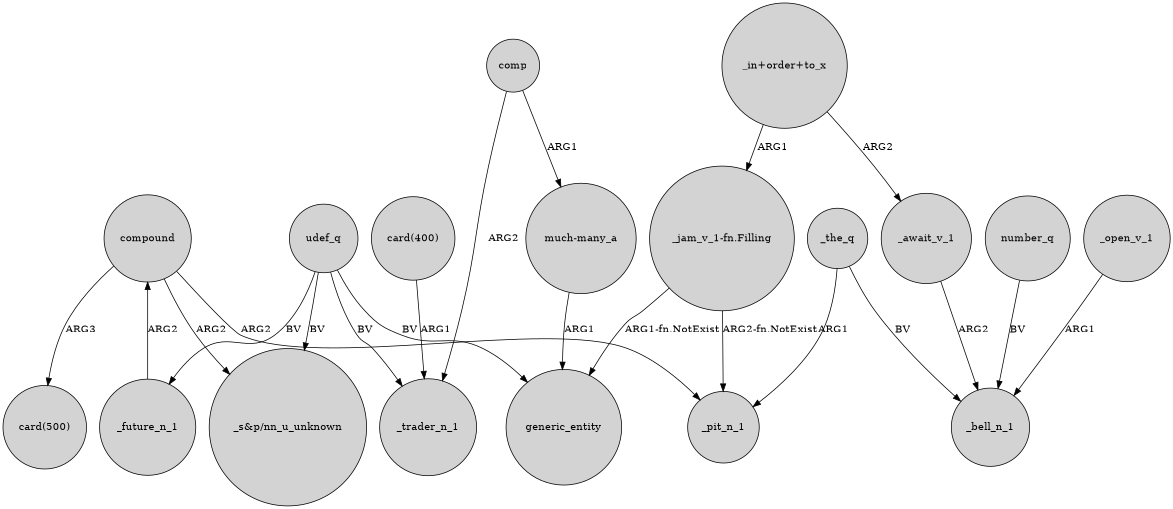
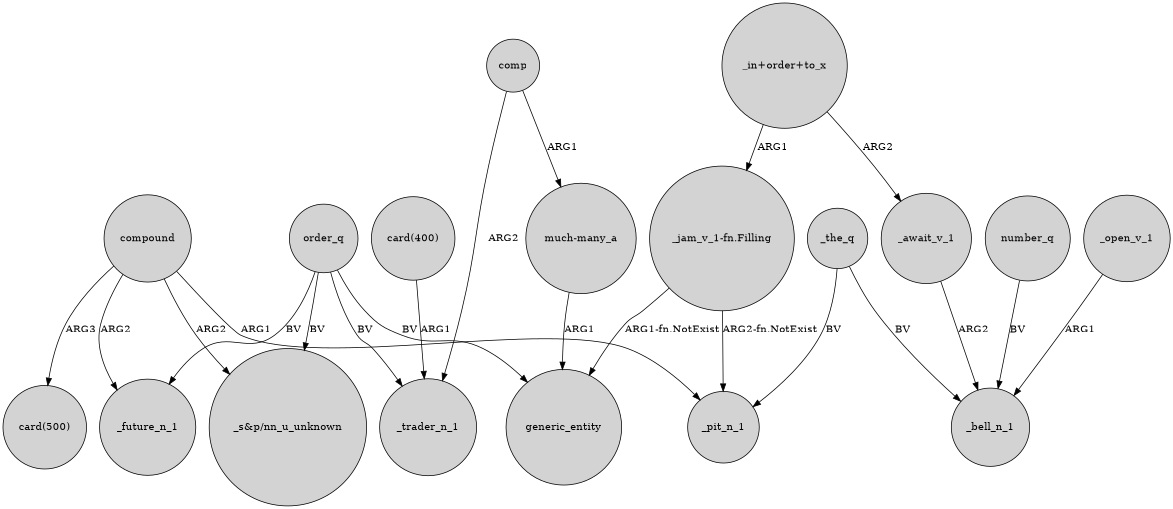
node "udef_q": label "udef_q" -> "order_q"
edge "compound" -> "_pit_n_1": label "ARG2" -> "ARG1"
edge "_the_q" -> "_pit_n_1": label "ARG1" -> "BV"
edge "_future_n_1" -> "compound": reversed
